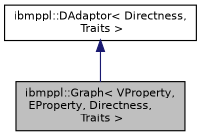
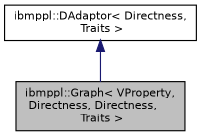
node "ibmppl::Graph< VProperty, EProperty, Directness, Traits >": label "ibmppl::Graph< VProperty, EProperty, Directness, Traits >" -> "ibmppl::Graph< VProperty, Directness, Directness, Traits >"
